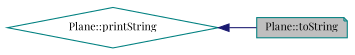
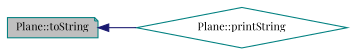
edge "Plane::toString" -> "Plane::printString": reversed
